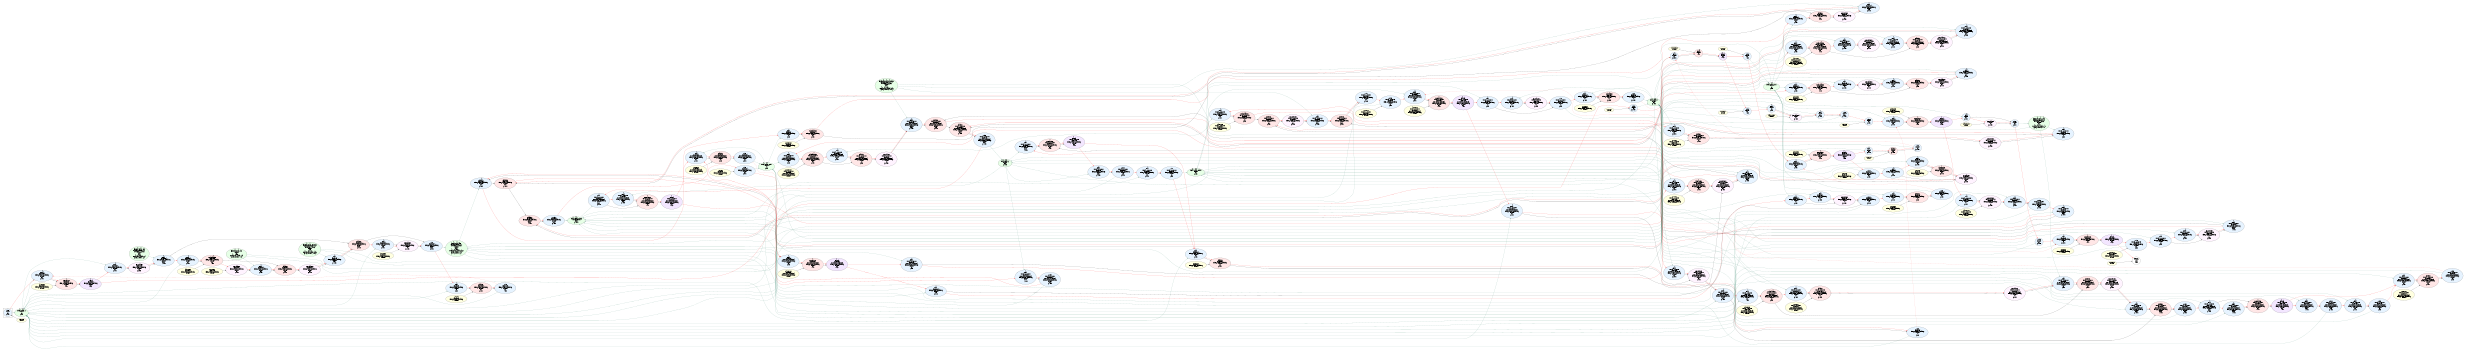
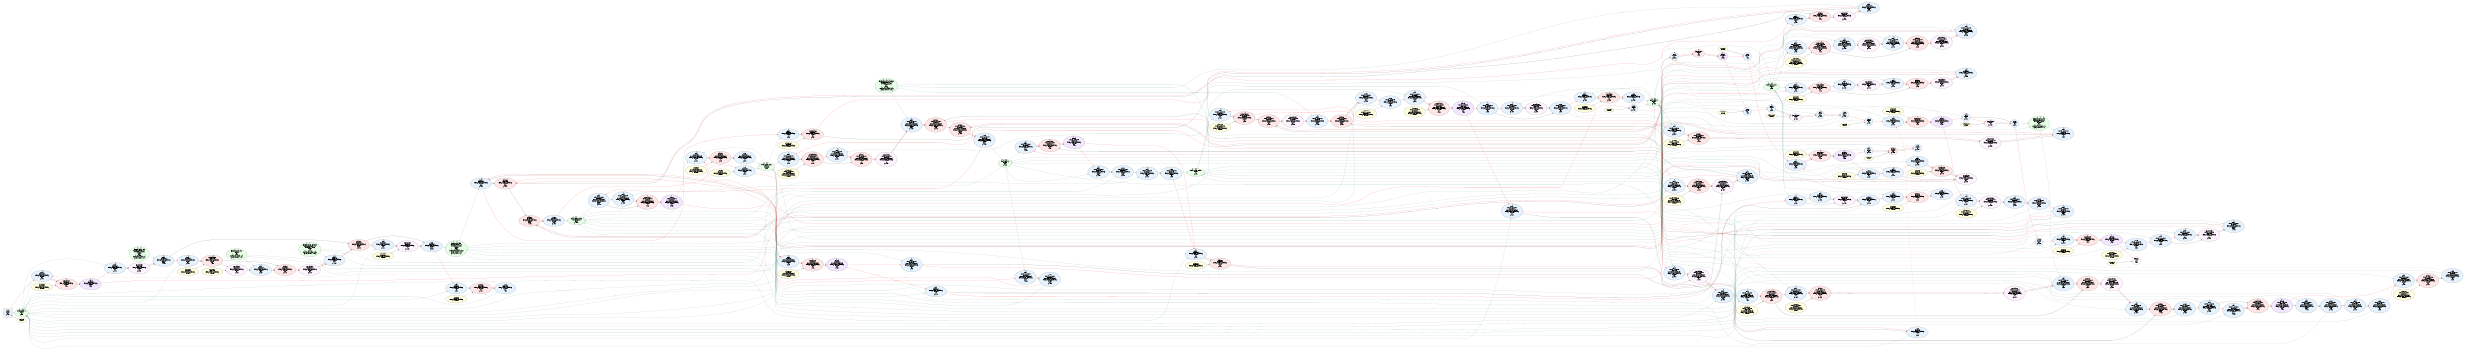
node "140.000000 Inlined": removed
node "Total Inlined int 1 bits": label "Total Inlined int 1 bits" -> "Comparison Inlined int 1 bits"
node "Branch Inlined NA 0 bits": label "Branch Inlined NA 0 bits" -> "Branch Partition NA 0 bits"
node "Local Scalar: prev Inlined int 8 bits": label "Local Scalar: prev Inlined int 8 bits" -> "Local Scalar: prev Inlined transition 8 bits"
